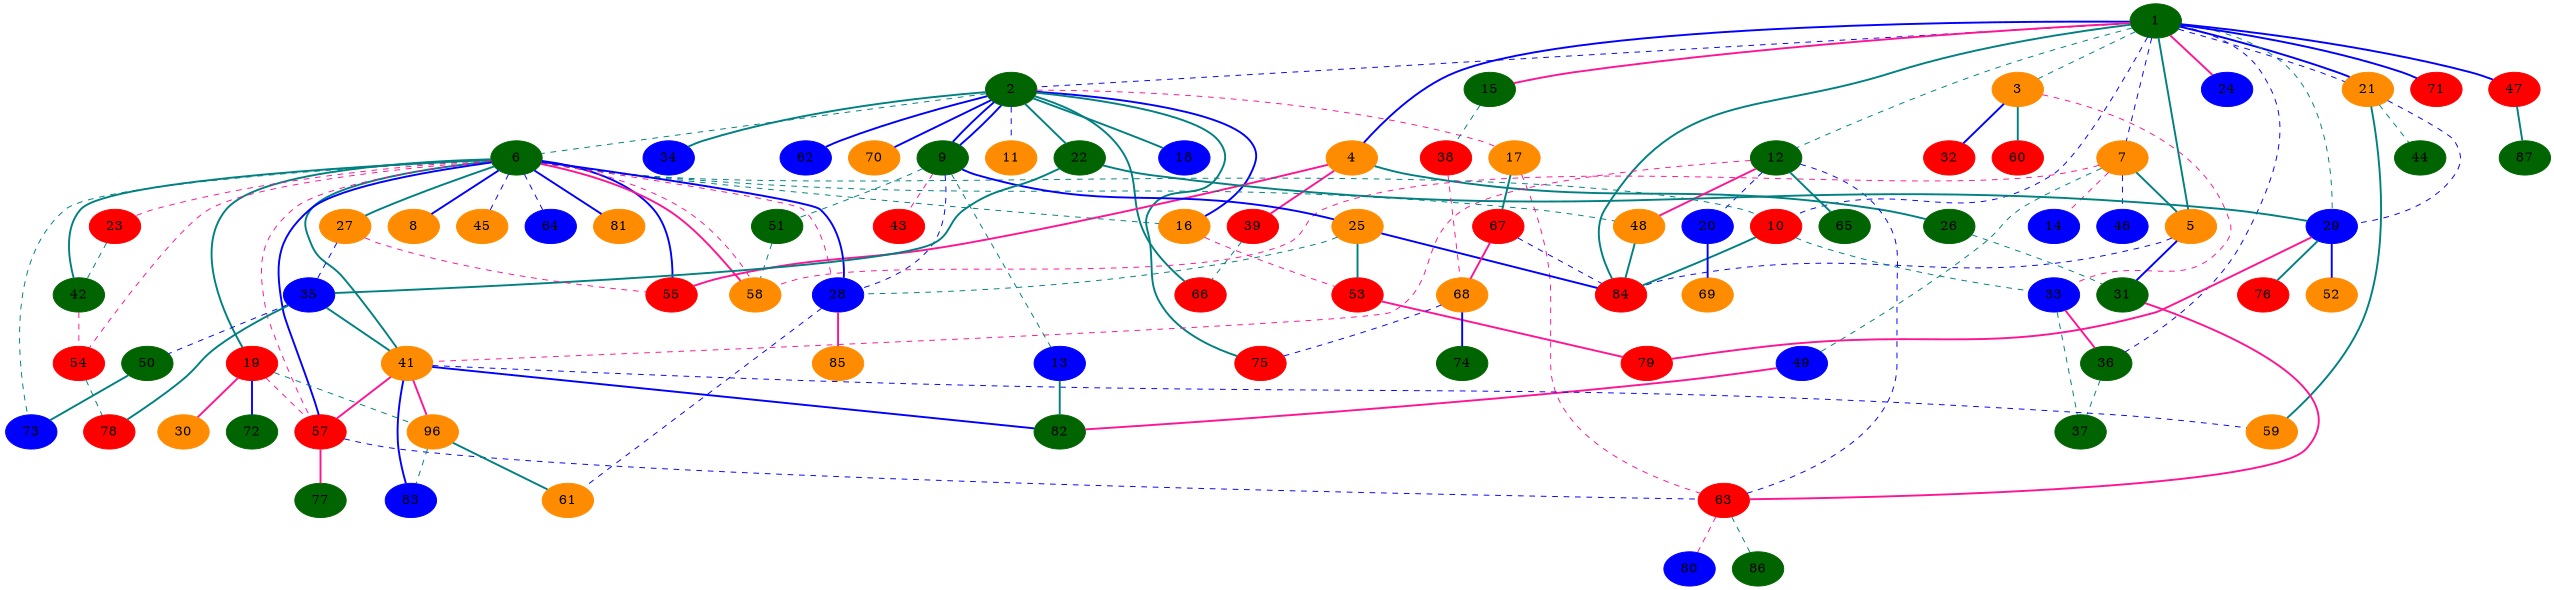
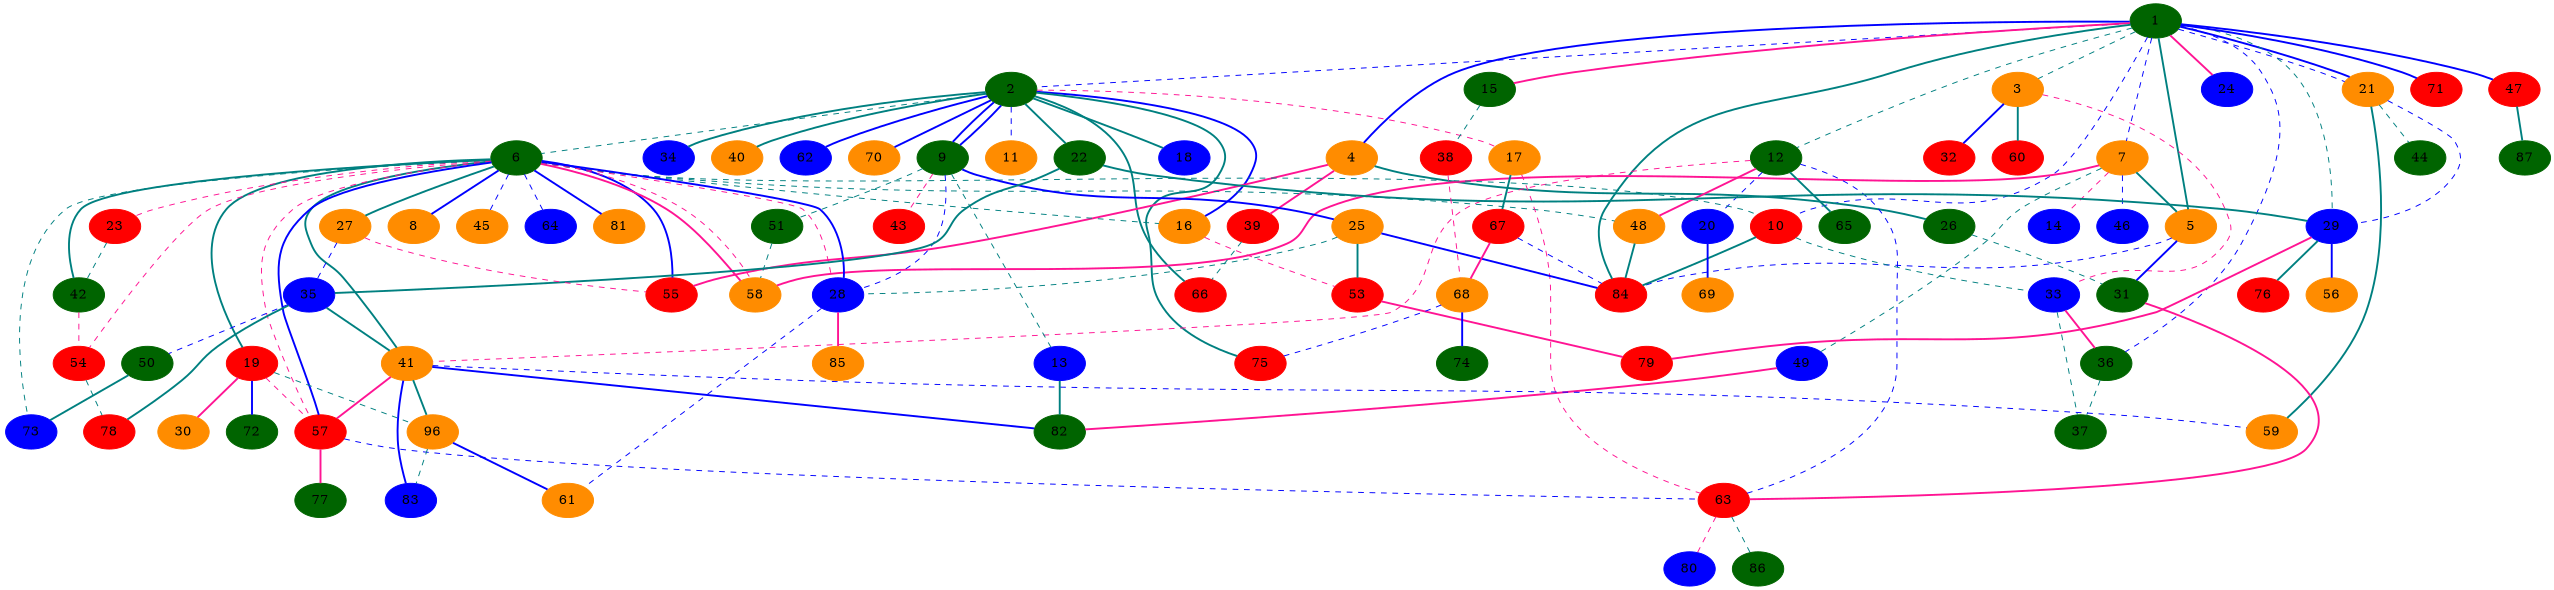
node "40": added
edge "7" -- "58": style dashed -> bold
node "52": label "52" -> "56"
edge "41" -- "96": color deeppink -> teal
edge "96" -- "61": color teal -> blue
